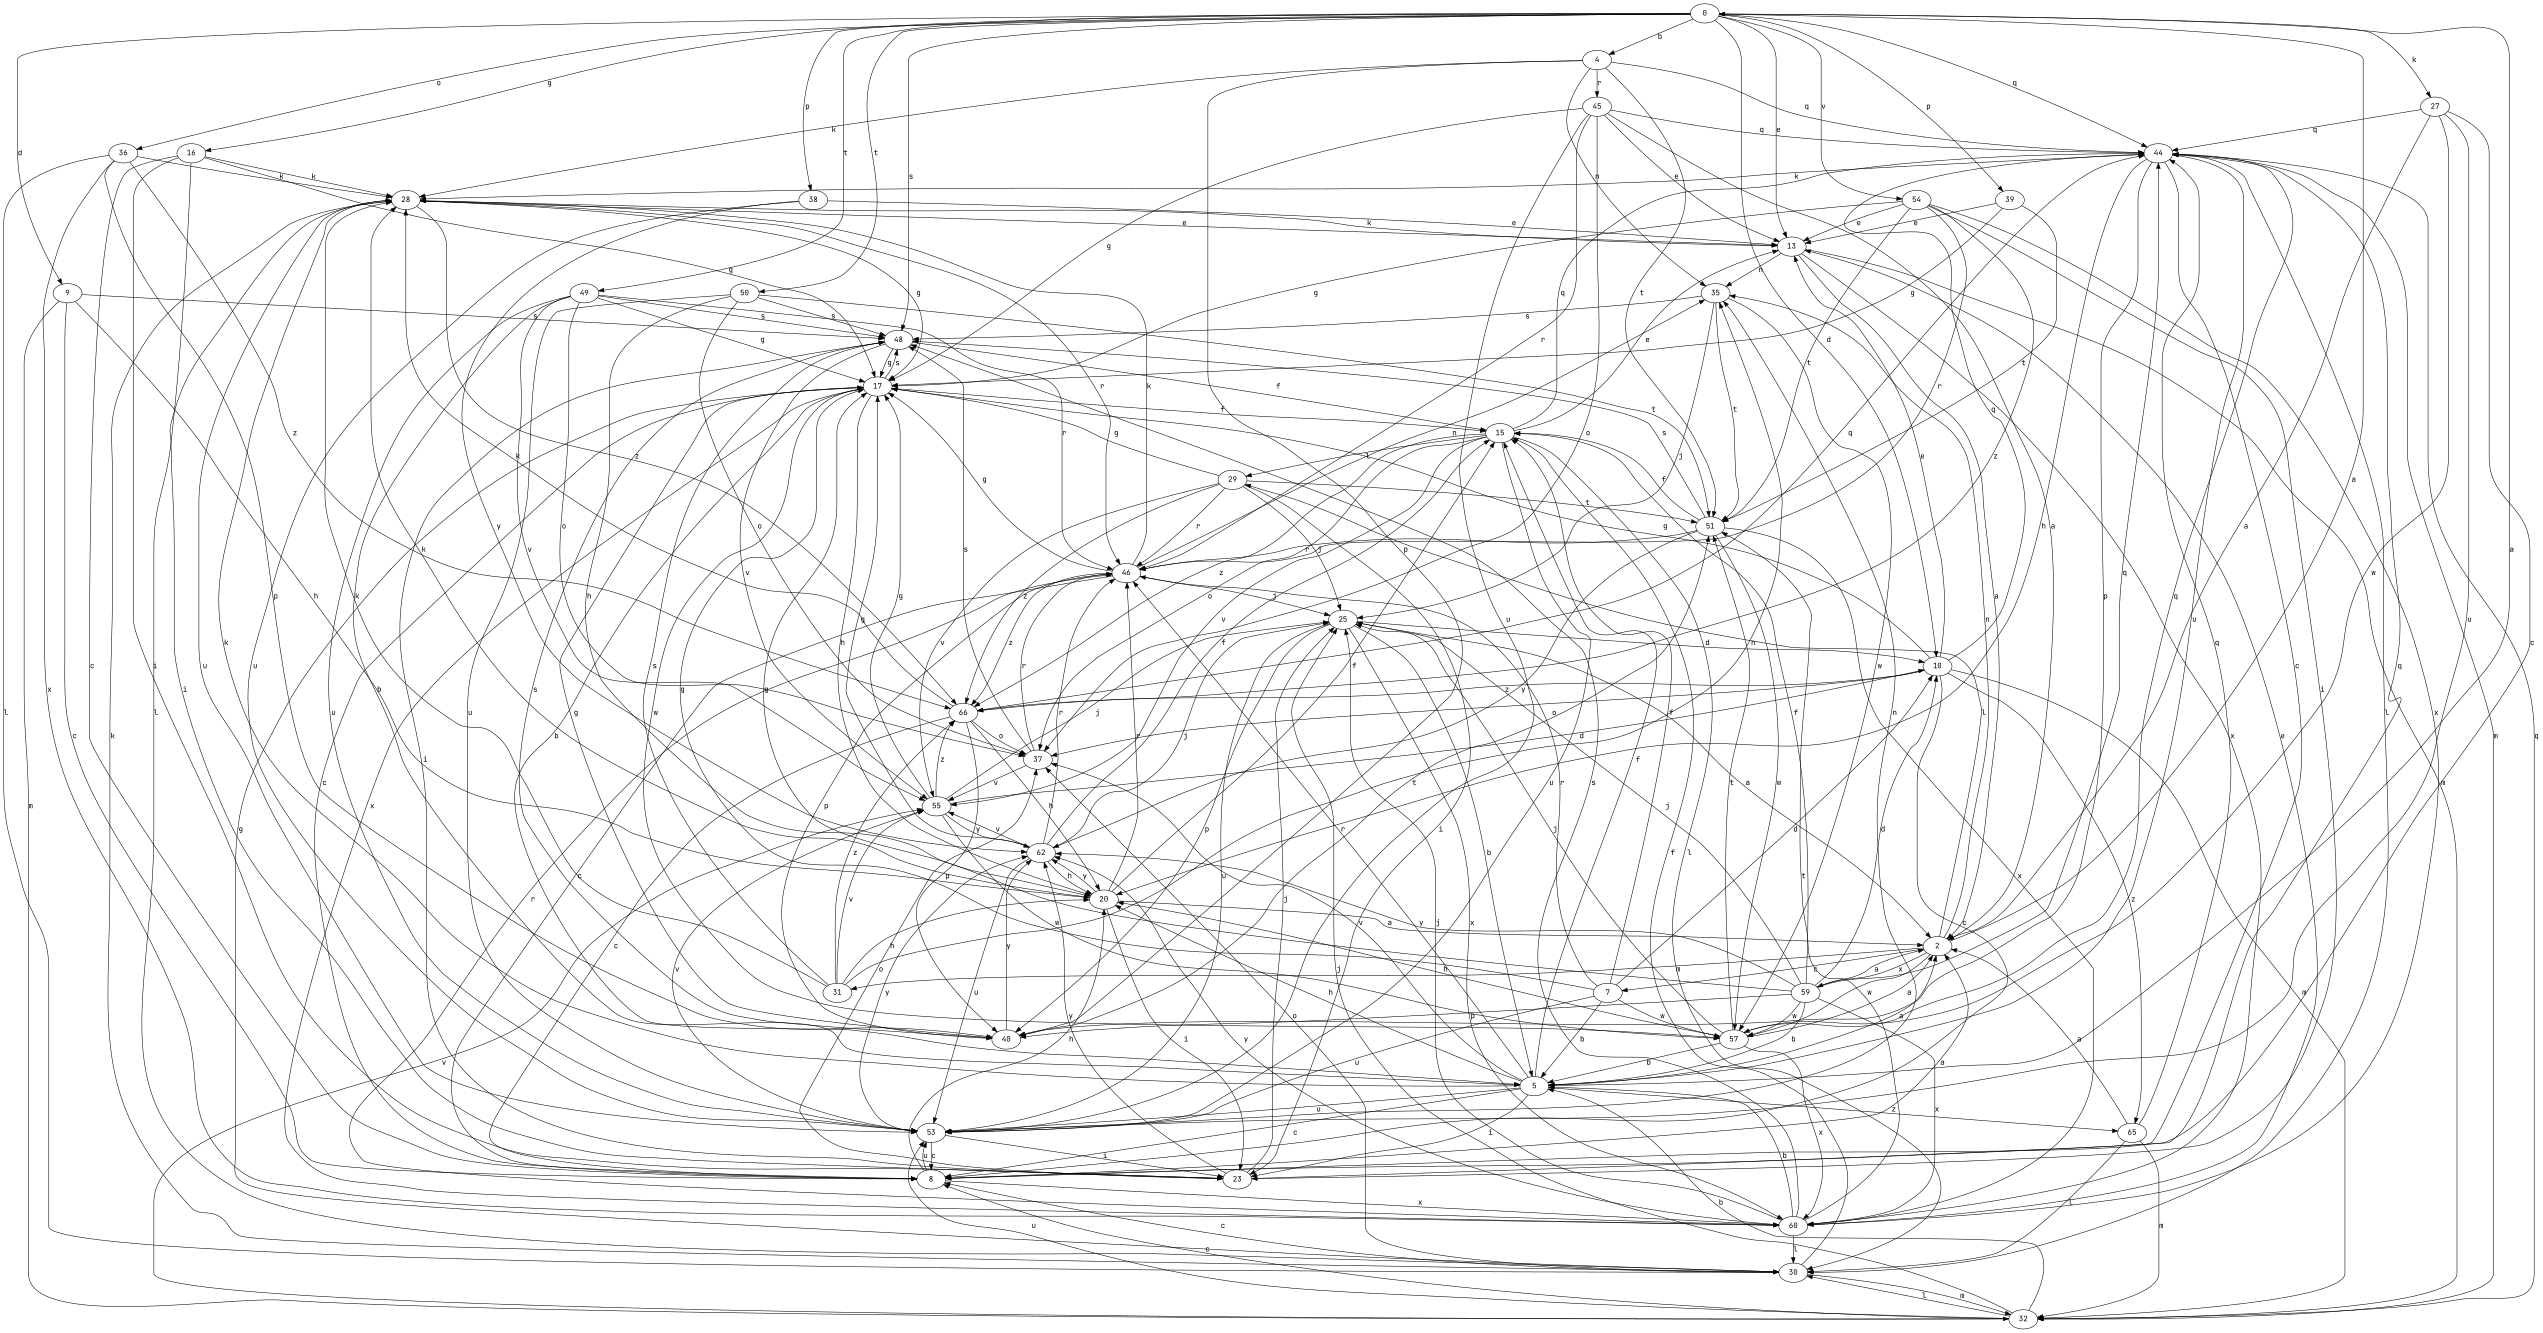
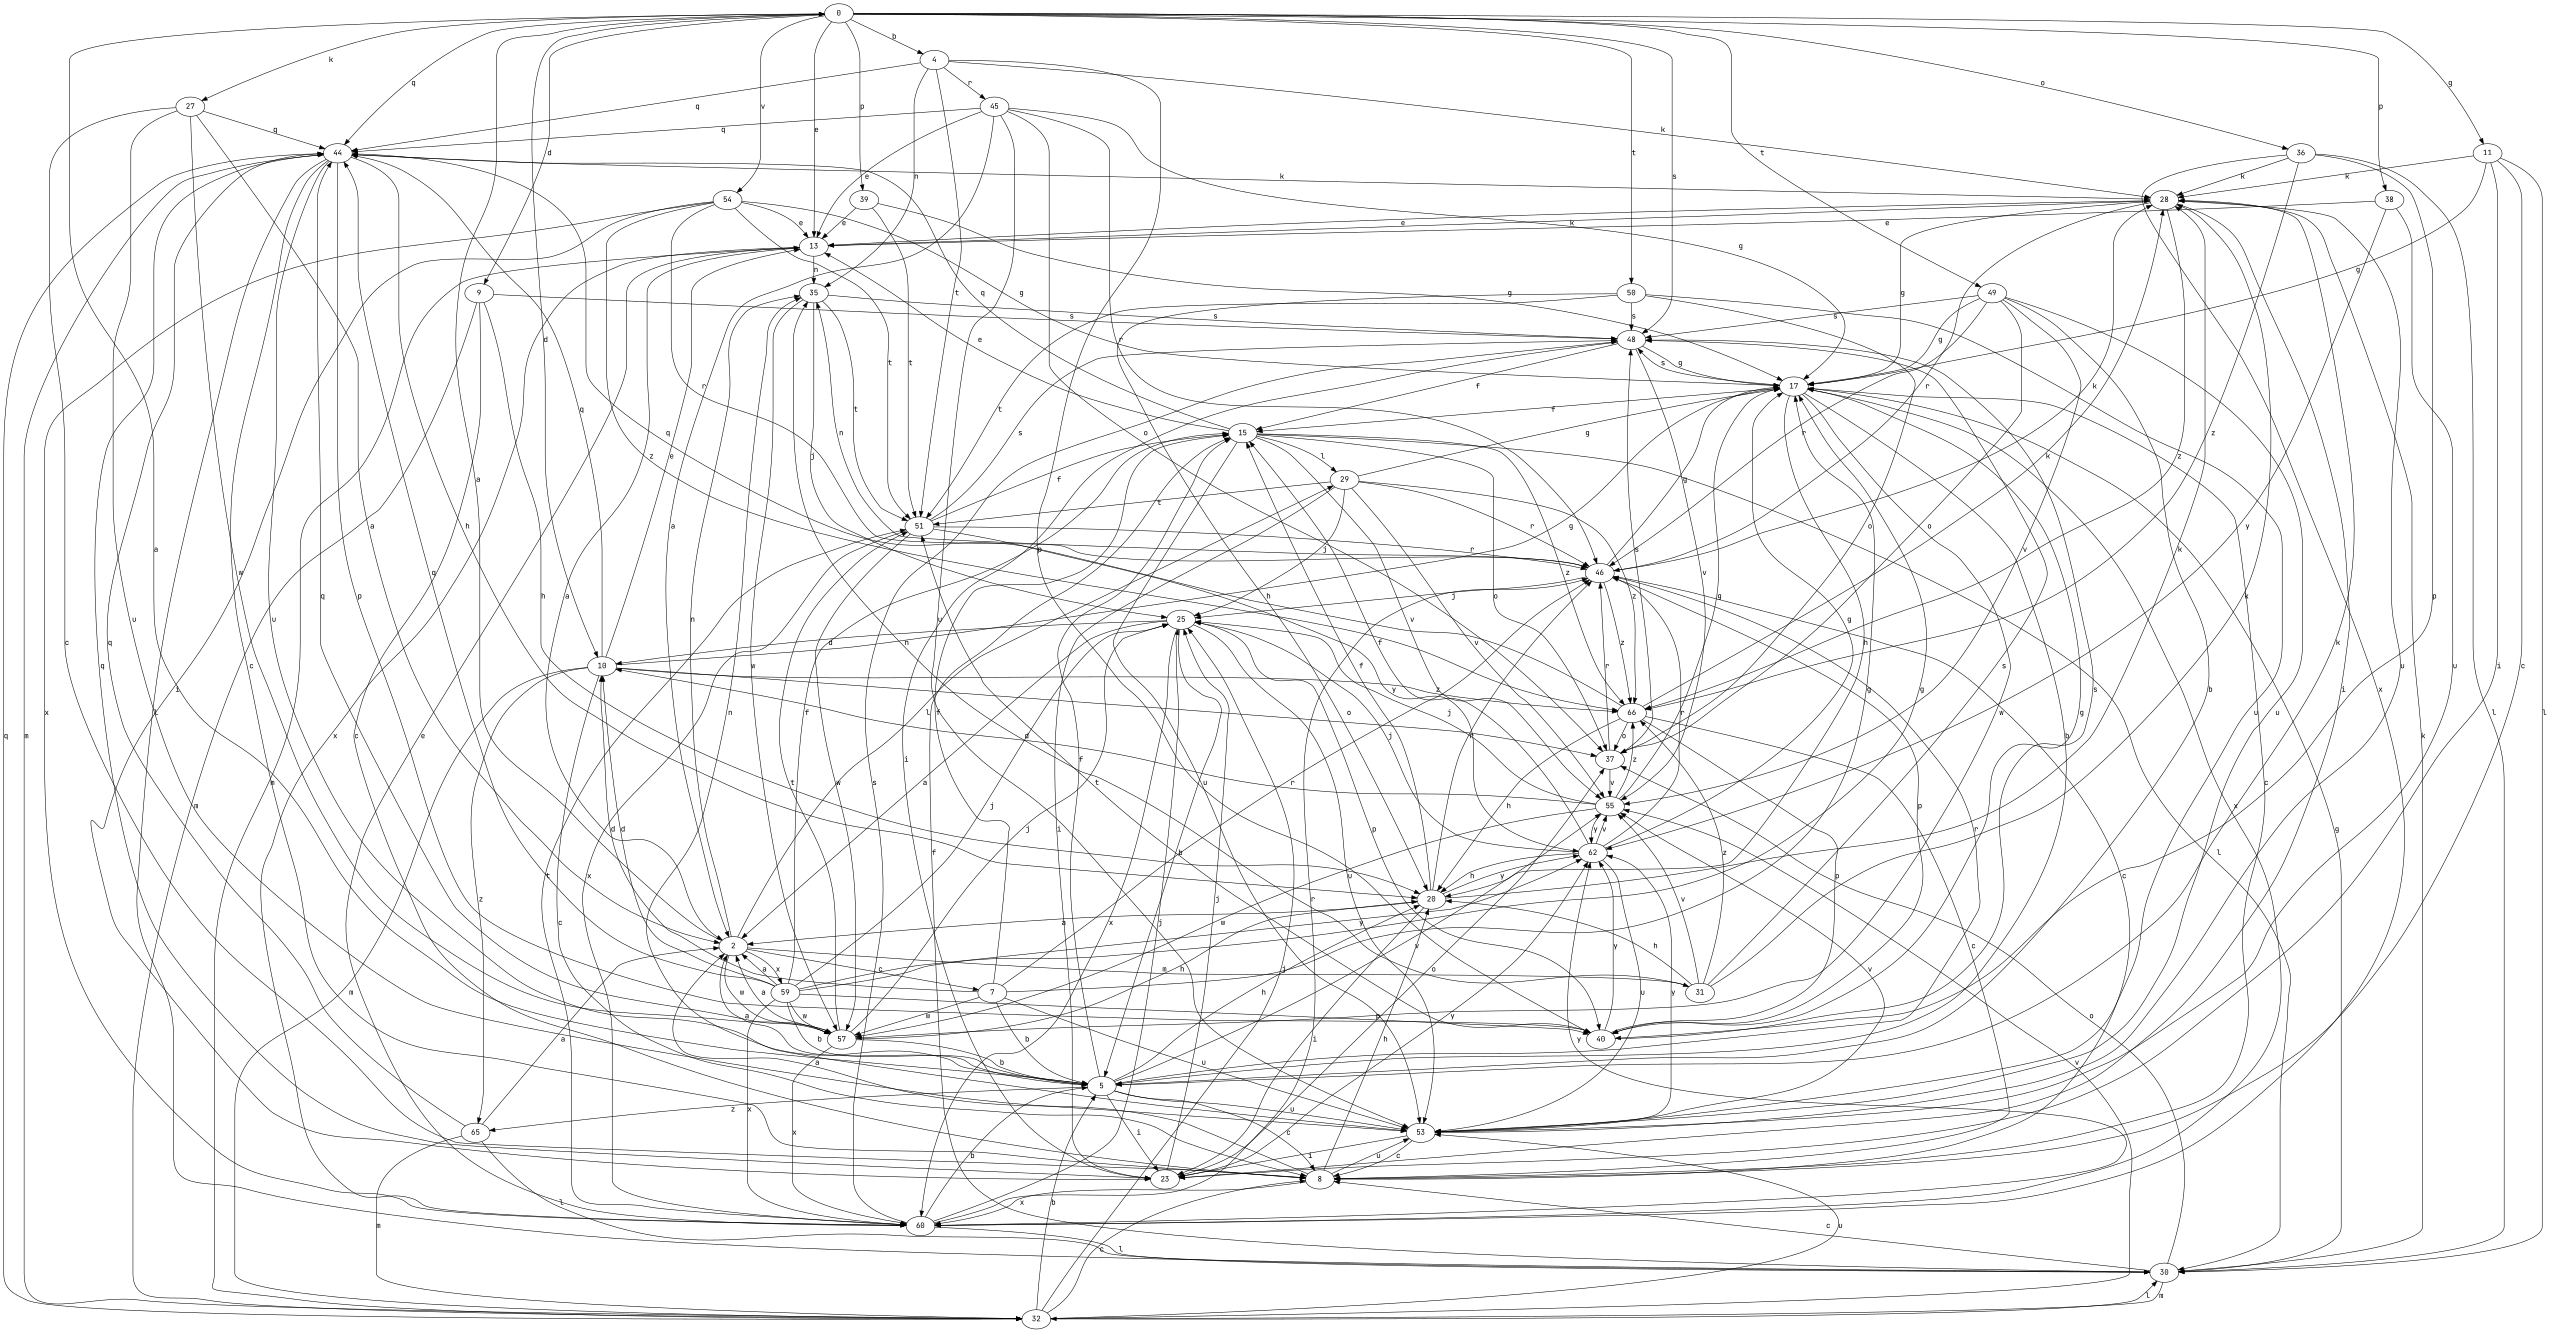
node "16": label "16" -> "11"
edge "5" -> "37": now "5" -> "55"
